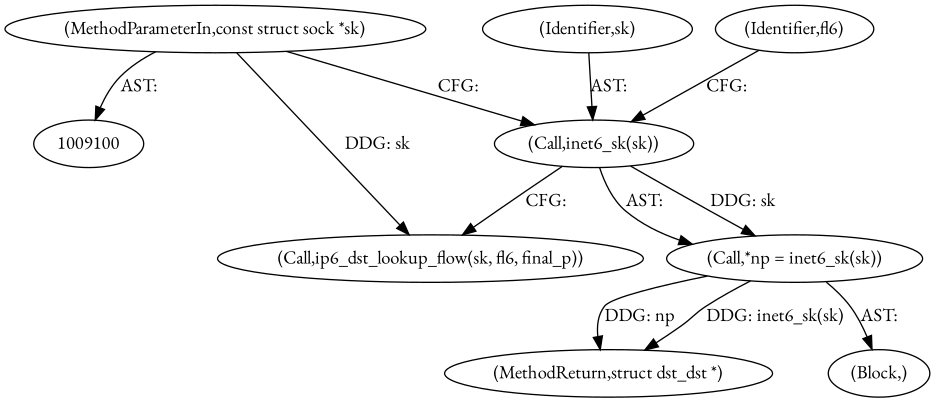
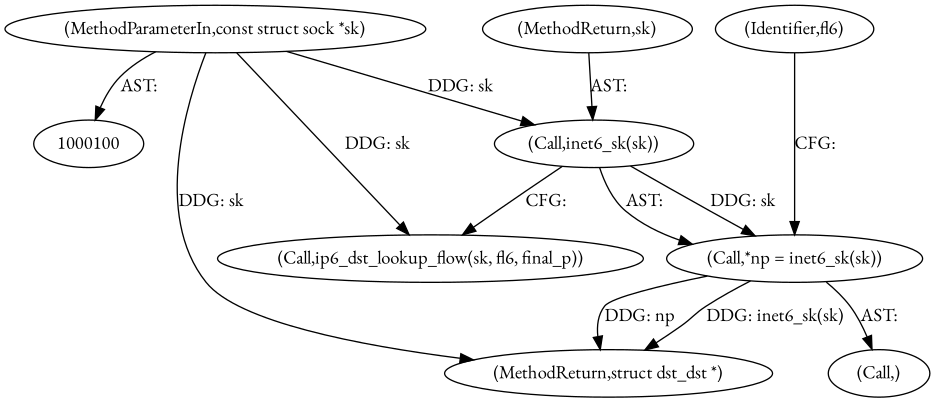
node "(Identifier,sk)": label "(Identifier,sk)" -> "(MethodReturn,sk)"
edge "(Identifier,fl6)" -> "(Call,inet6_sk(sk))": now "(Identifier,fl6)" -> "(Call,*np = inet6_sk(sk))"
edge "(MethodParameterIn,const struct sock *sk)" -> "(Call,inet6_sk(sk))": label "CFG: " -> "DDG: sk"
node "1009100": label "1009100" -> "1000100"
edge "(MethodParameterIn,const struct sock *sk)" -> "(MethodReturn,struct dst_dst *)": added, label "DDG: sk"
node "(Block,)": label "(Block,)" -> "(Call,)"
